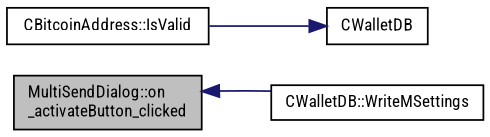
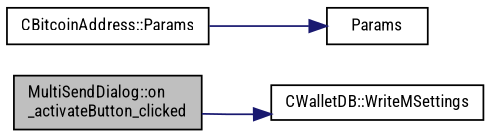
node "CBitcoinAddress::IsValid": label "CBitcoinAddress::IsValid" -> "CBitcoinAddress::Params"
node "CWalletDB": label "CWalletDB" -> "Params"
edge "CWalletDB::WriteMSettings" -> "MultiSendDialog::on _activateButton_clicked": reversed
